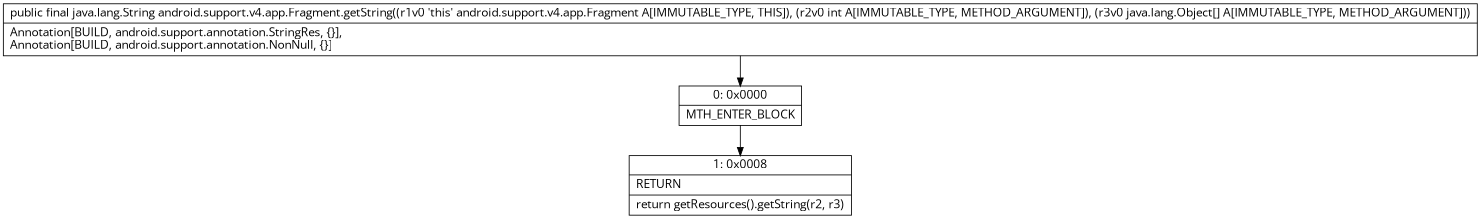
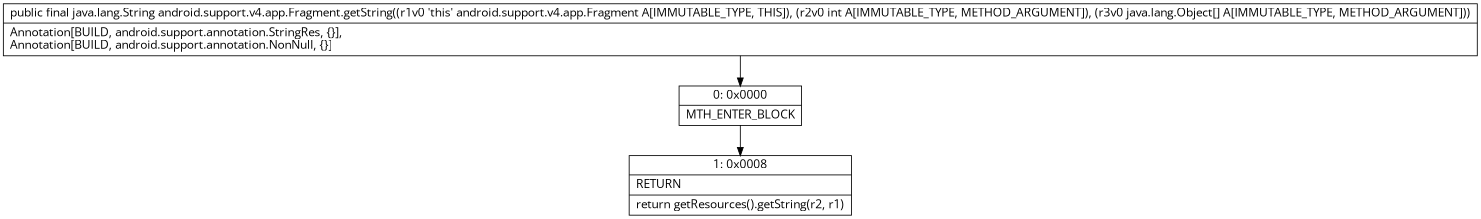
node "1: 0x0008": text "return getResources().getString(r2, r3)" -> "return getResources().getString(r2, r1)"
